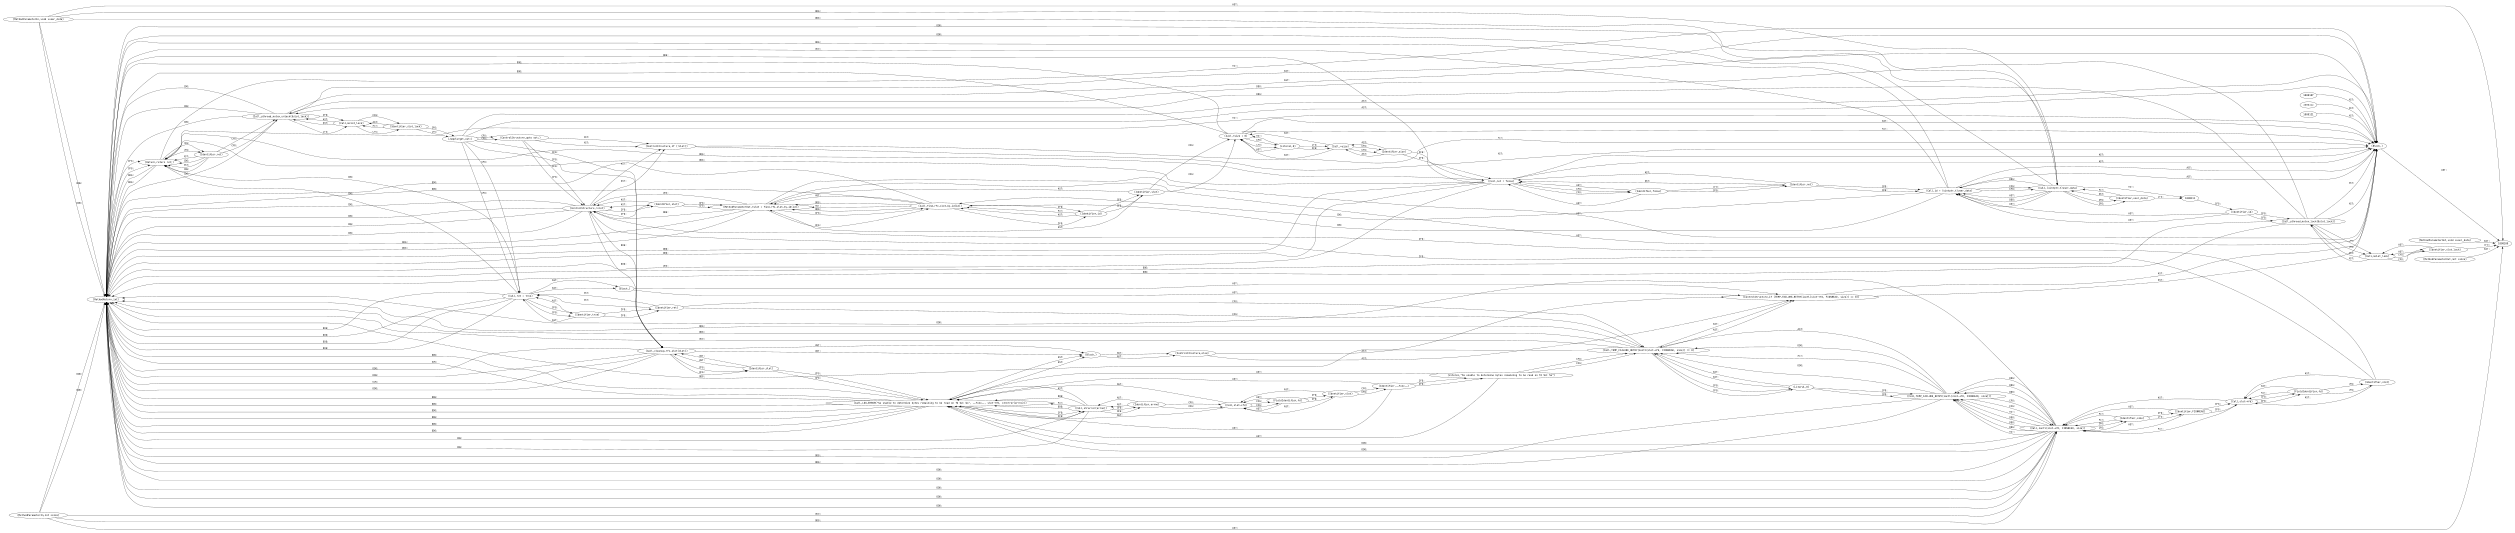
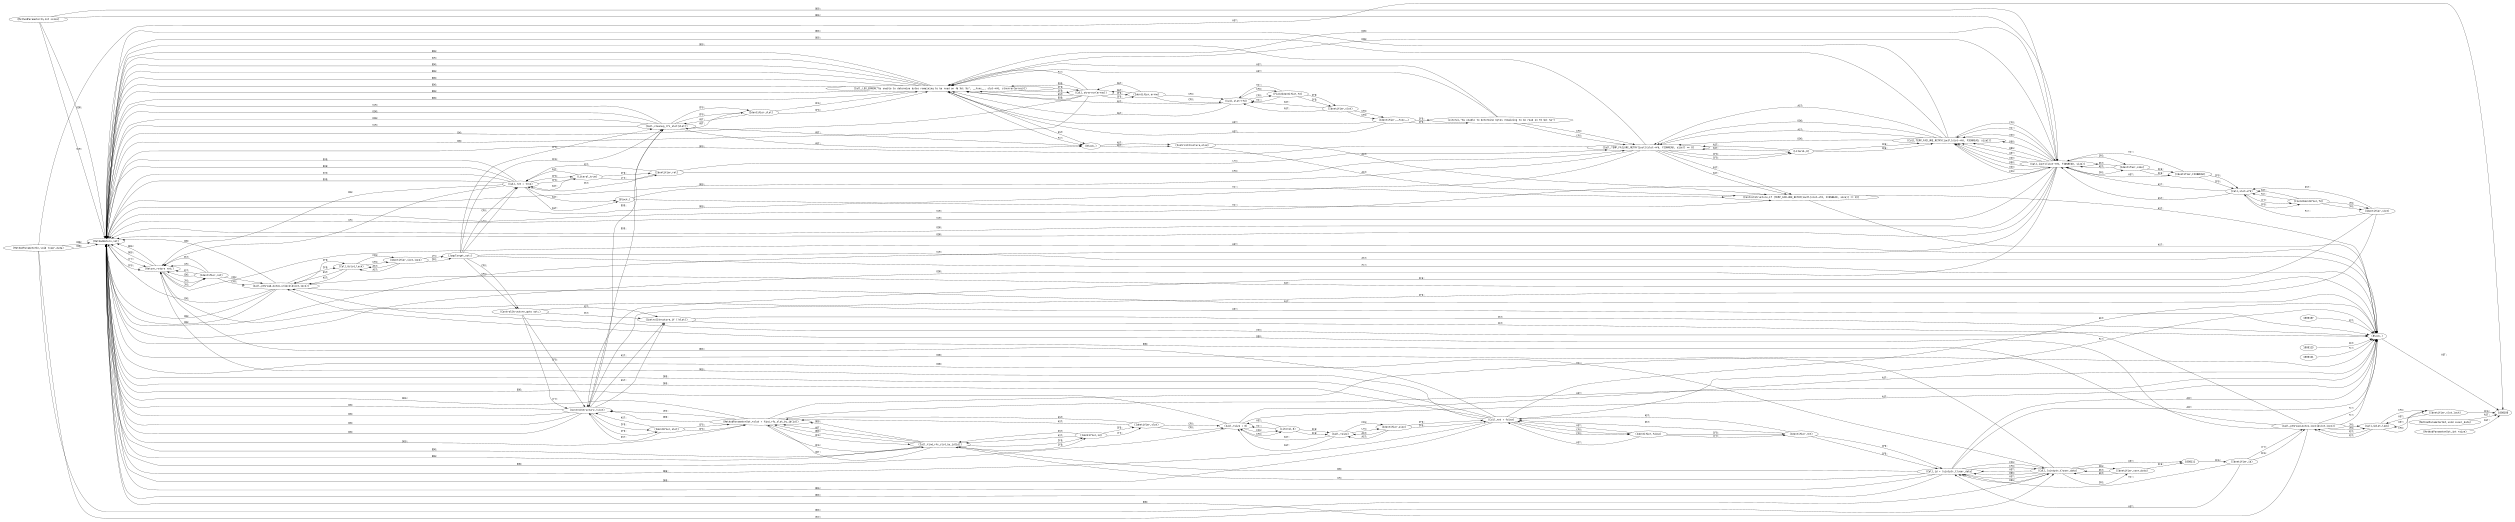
node "(Identifier,true)": label "(Identifier,true)" -> "(Literal,true)"
edge "(MethodParameterIn,int *size)" -> "1000100": removed, label "AST:"
